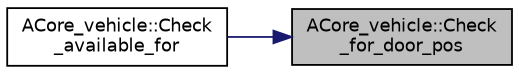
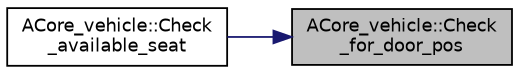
node "ACore_vehicle::Check _available_for": label "ACore_vehicle::Check _available_for" -> "ACore_vehicle::Check _available_seat"
